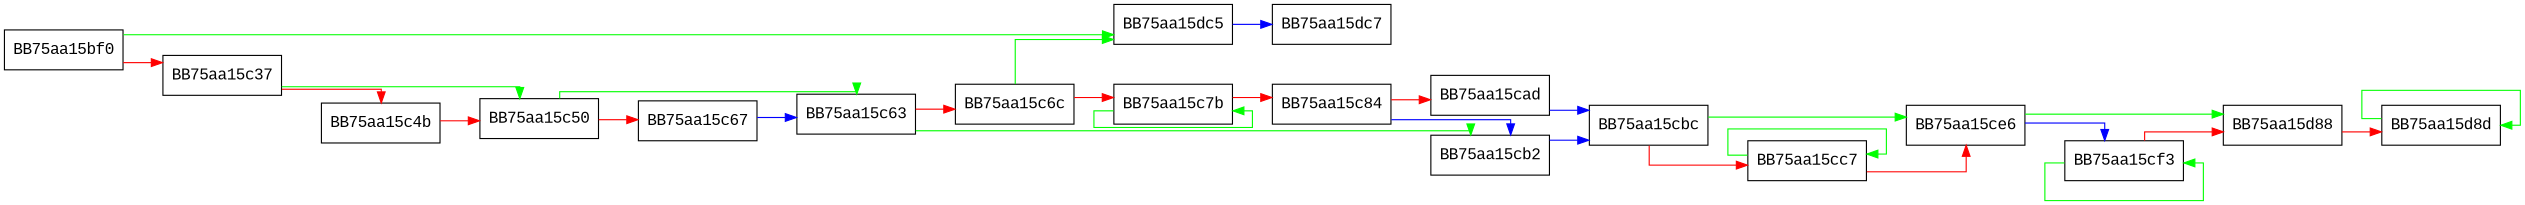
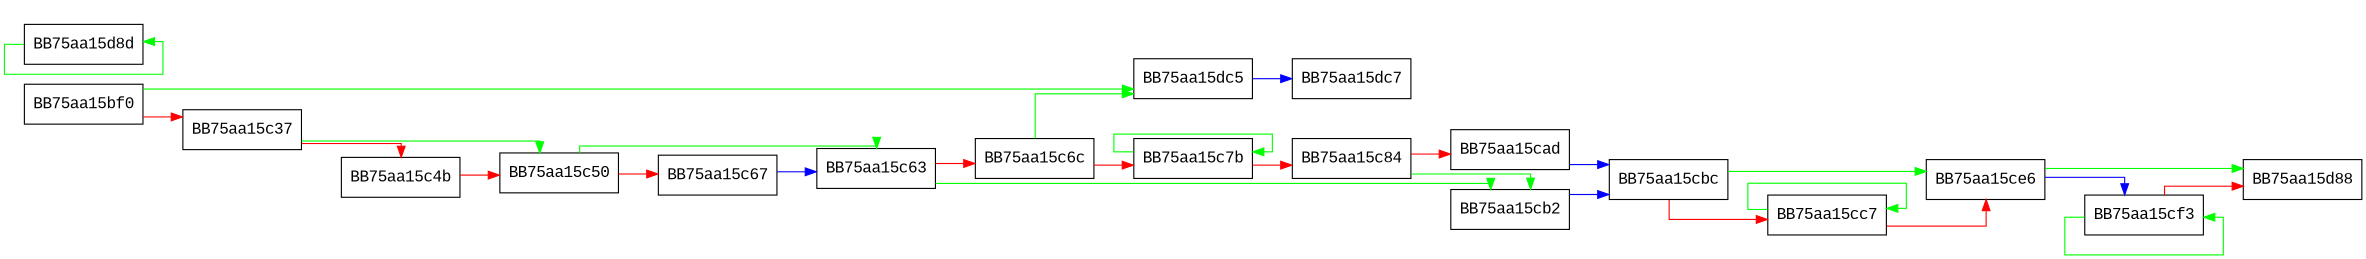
edge "BB75aa15c84" -> "BB75aa15cb2": color blue -> green
edge "BB75aa15d88" -> "BB75aa15d8d": removed
